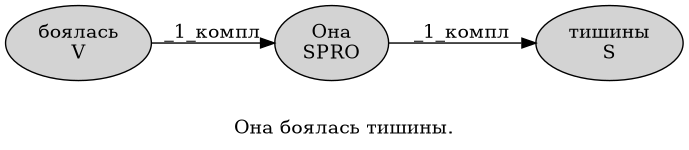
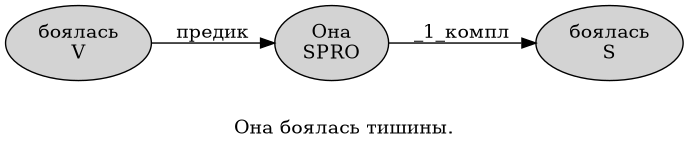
edge "боялась V" -> "Она SPRO": label "_1_компл" -> "предик"
node "тишины S": label "тишины S" -> "боялась S"
